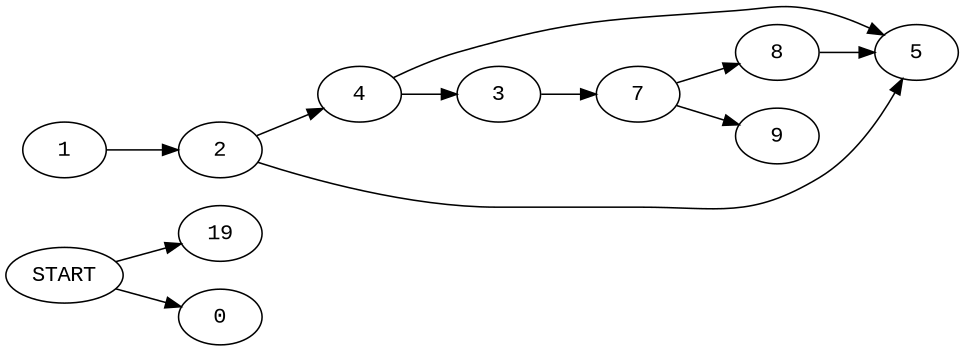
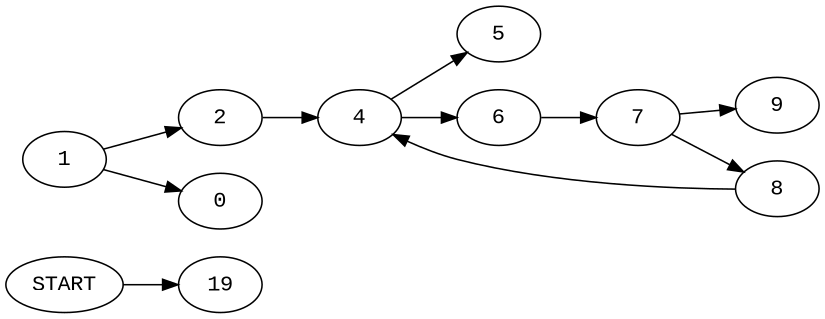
edge "8" -> "5": now "8" -> "4"
node "3": label "3" -> "6"
edge "2" -> "5": removed
edge "START" -> "0": now "1" -> "0"
